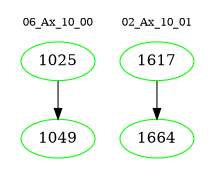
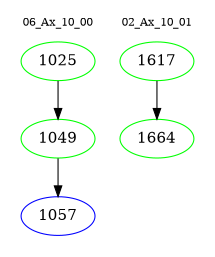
node "1057": added
